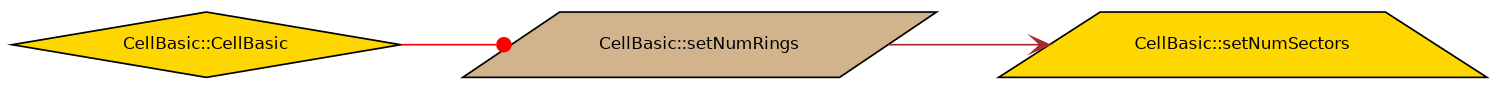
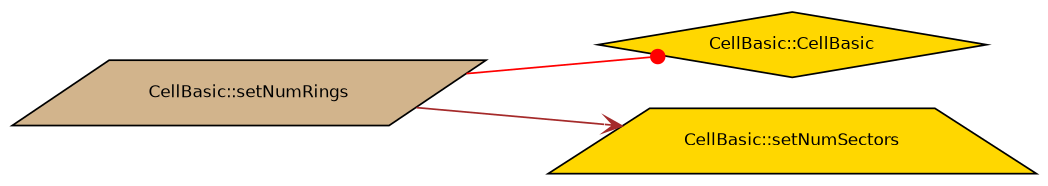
edge "CellBasic::CellBasic" -> "CellBasic::setNumRings": reversed
